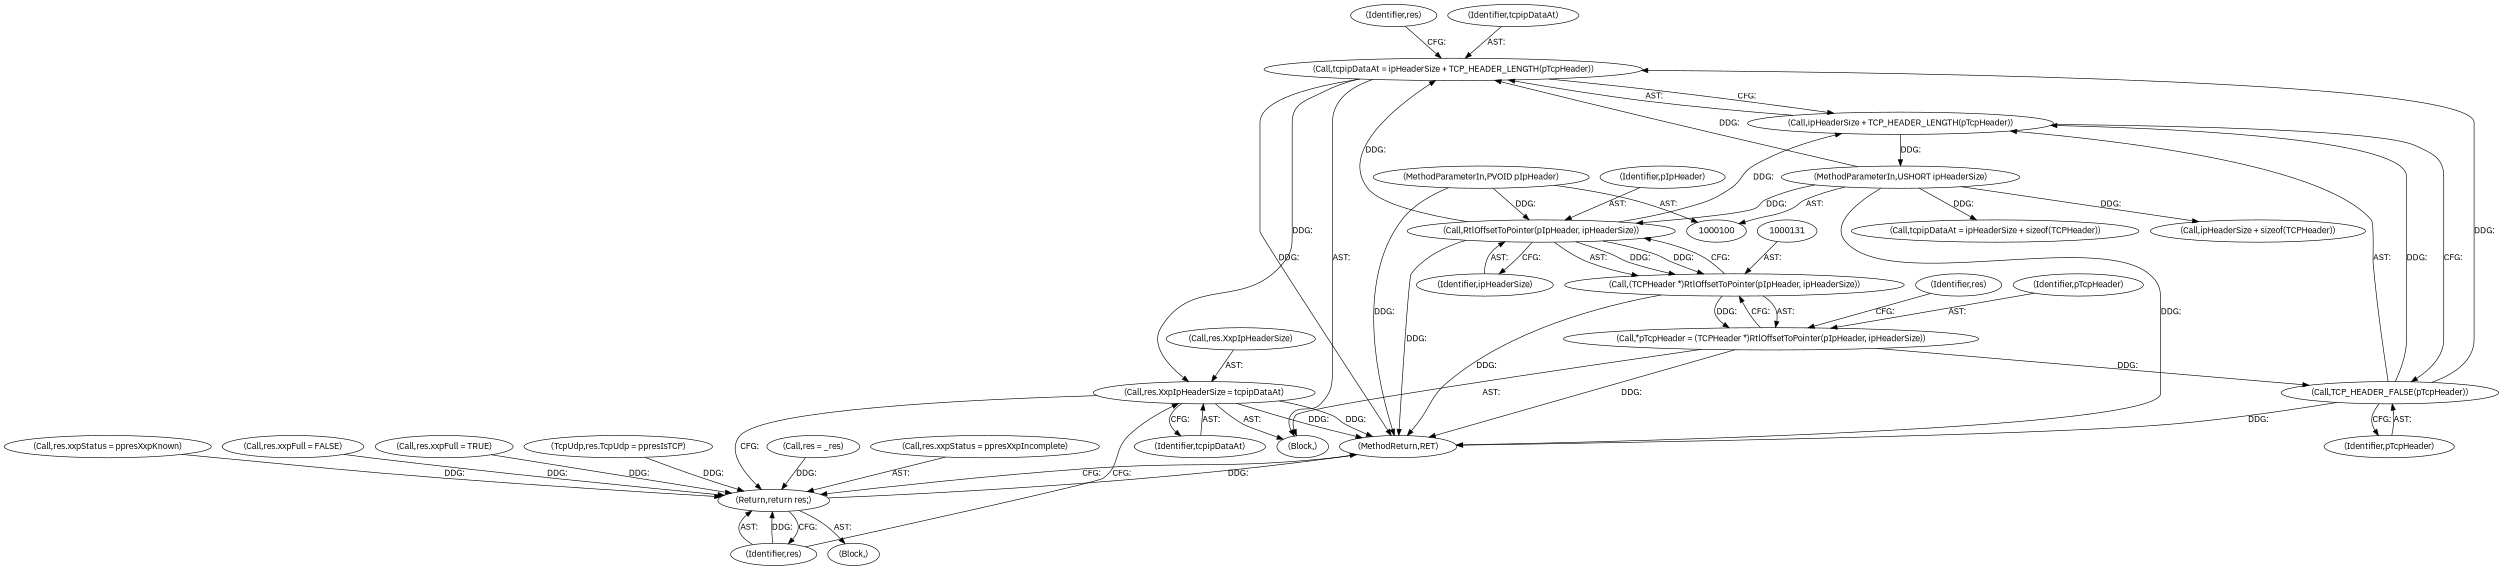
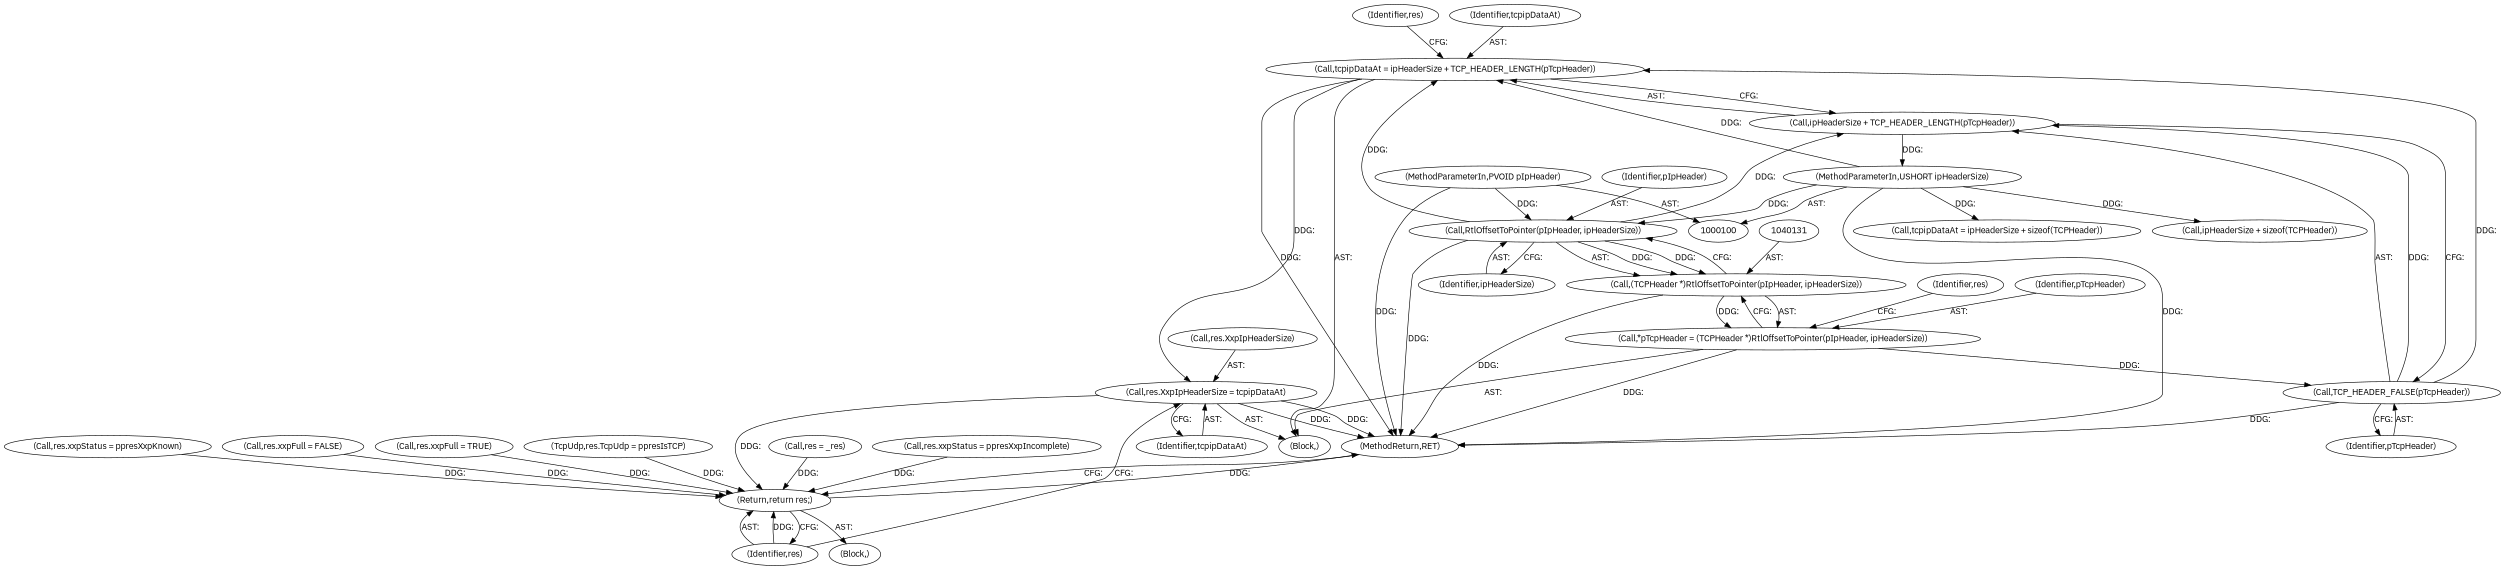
node "1000131": label "1000131" -> "1040131"
edge "(Call,res.XxpIpHeaderSize = tcpipDataAt)" -> "(Return,return res;)": label "CFG: " -> "DDG: "
edge "(Call,res.xxpStatus = ppresXxpIncomplete)" -> "(Return,return res;)": label "AST: " -> "DDG: "
